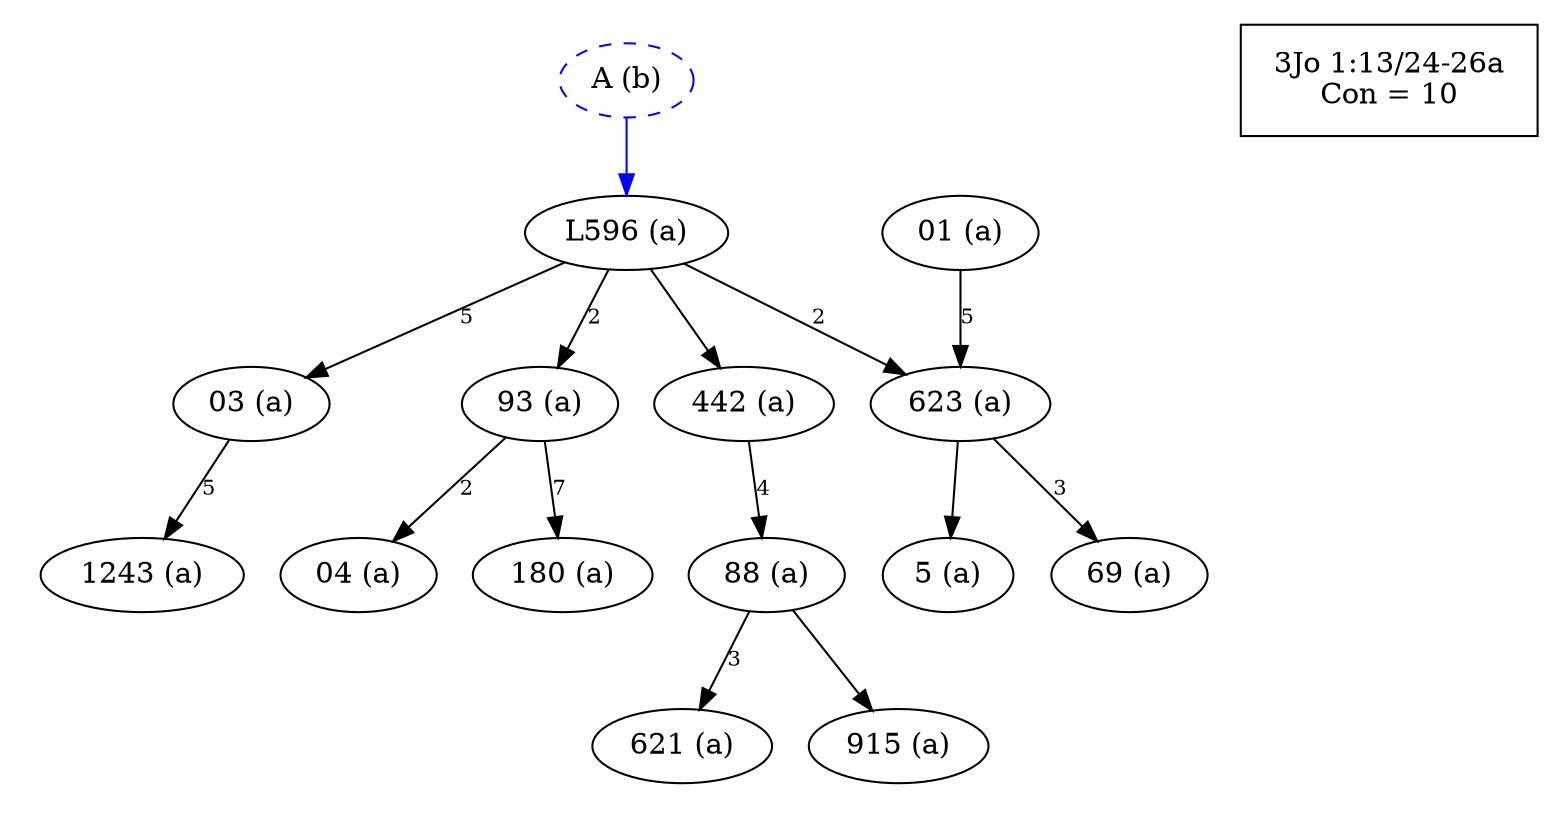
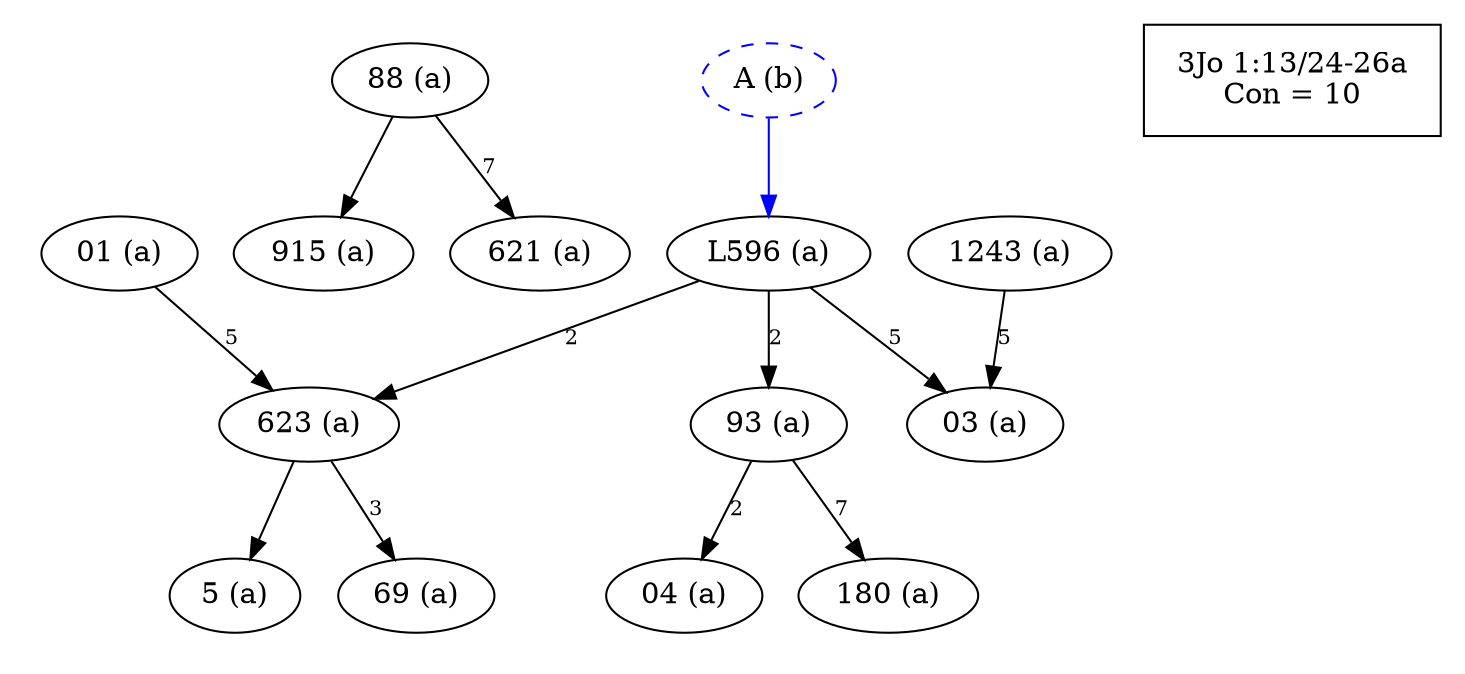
node "442 (a)": removed
edge "03 (a)" -> "1243 (a)": reversed
edge "88 (a)" -> "621 (a)": label "3" -> "7"
